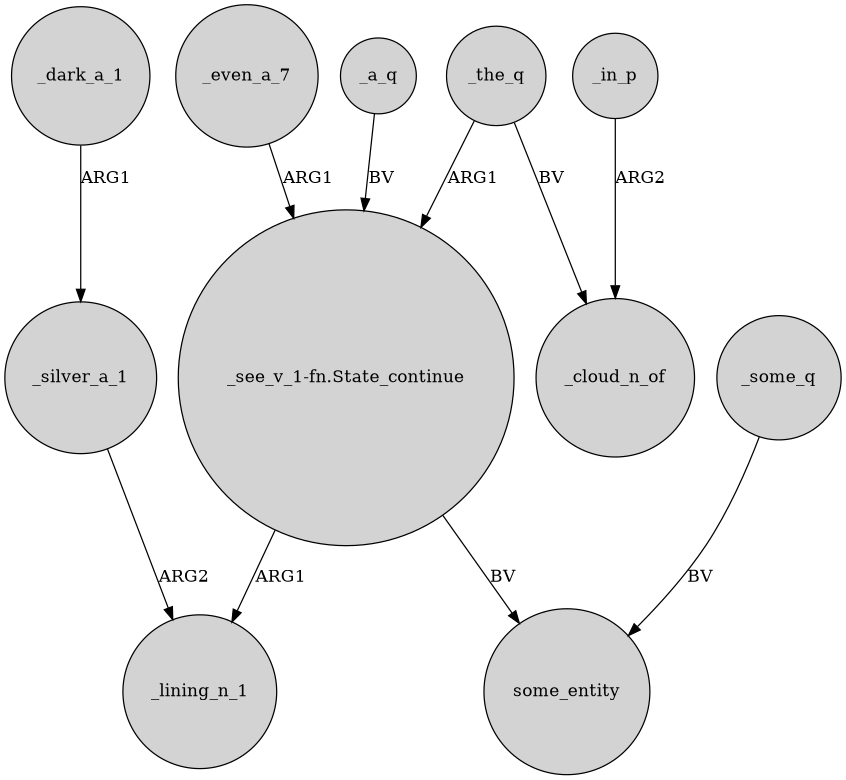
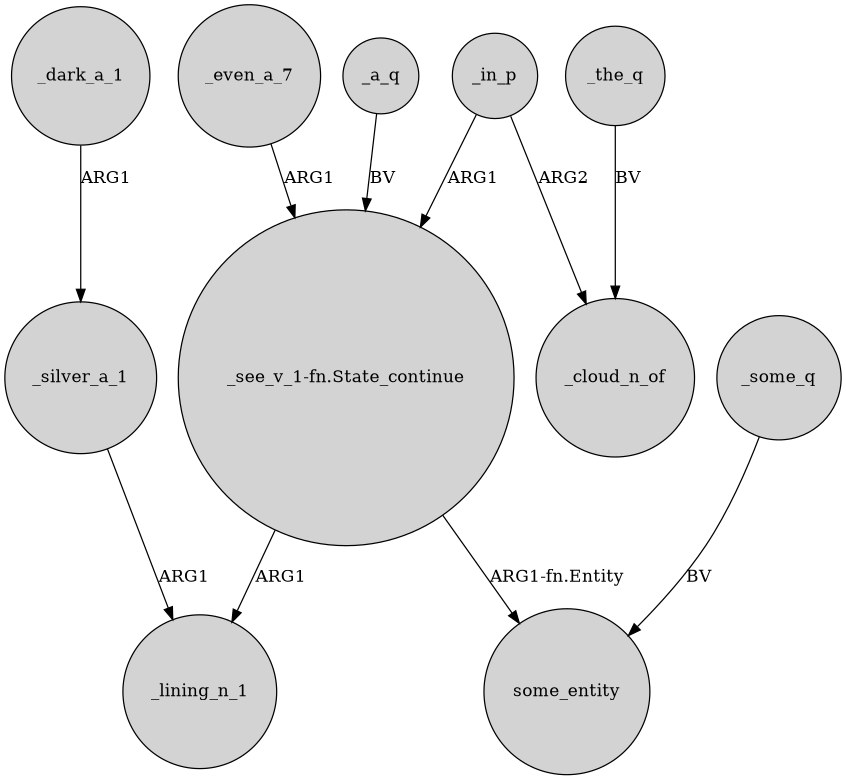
edge "_the_q" -> "_see_v_1-fn.State_continue": now "_in_p" -> "_see_v_1-fn.State_continue"
edge "_silver_a_1" -> "_lining_n_1": label "ARG2" -> "ARG1"
edge "_see_v_1-fn.State_continue" -> "some_entity": label "BV" -> "ARG1-fn.Entity"
